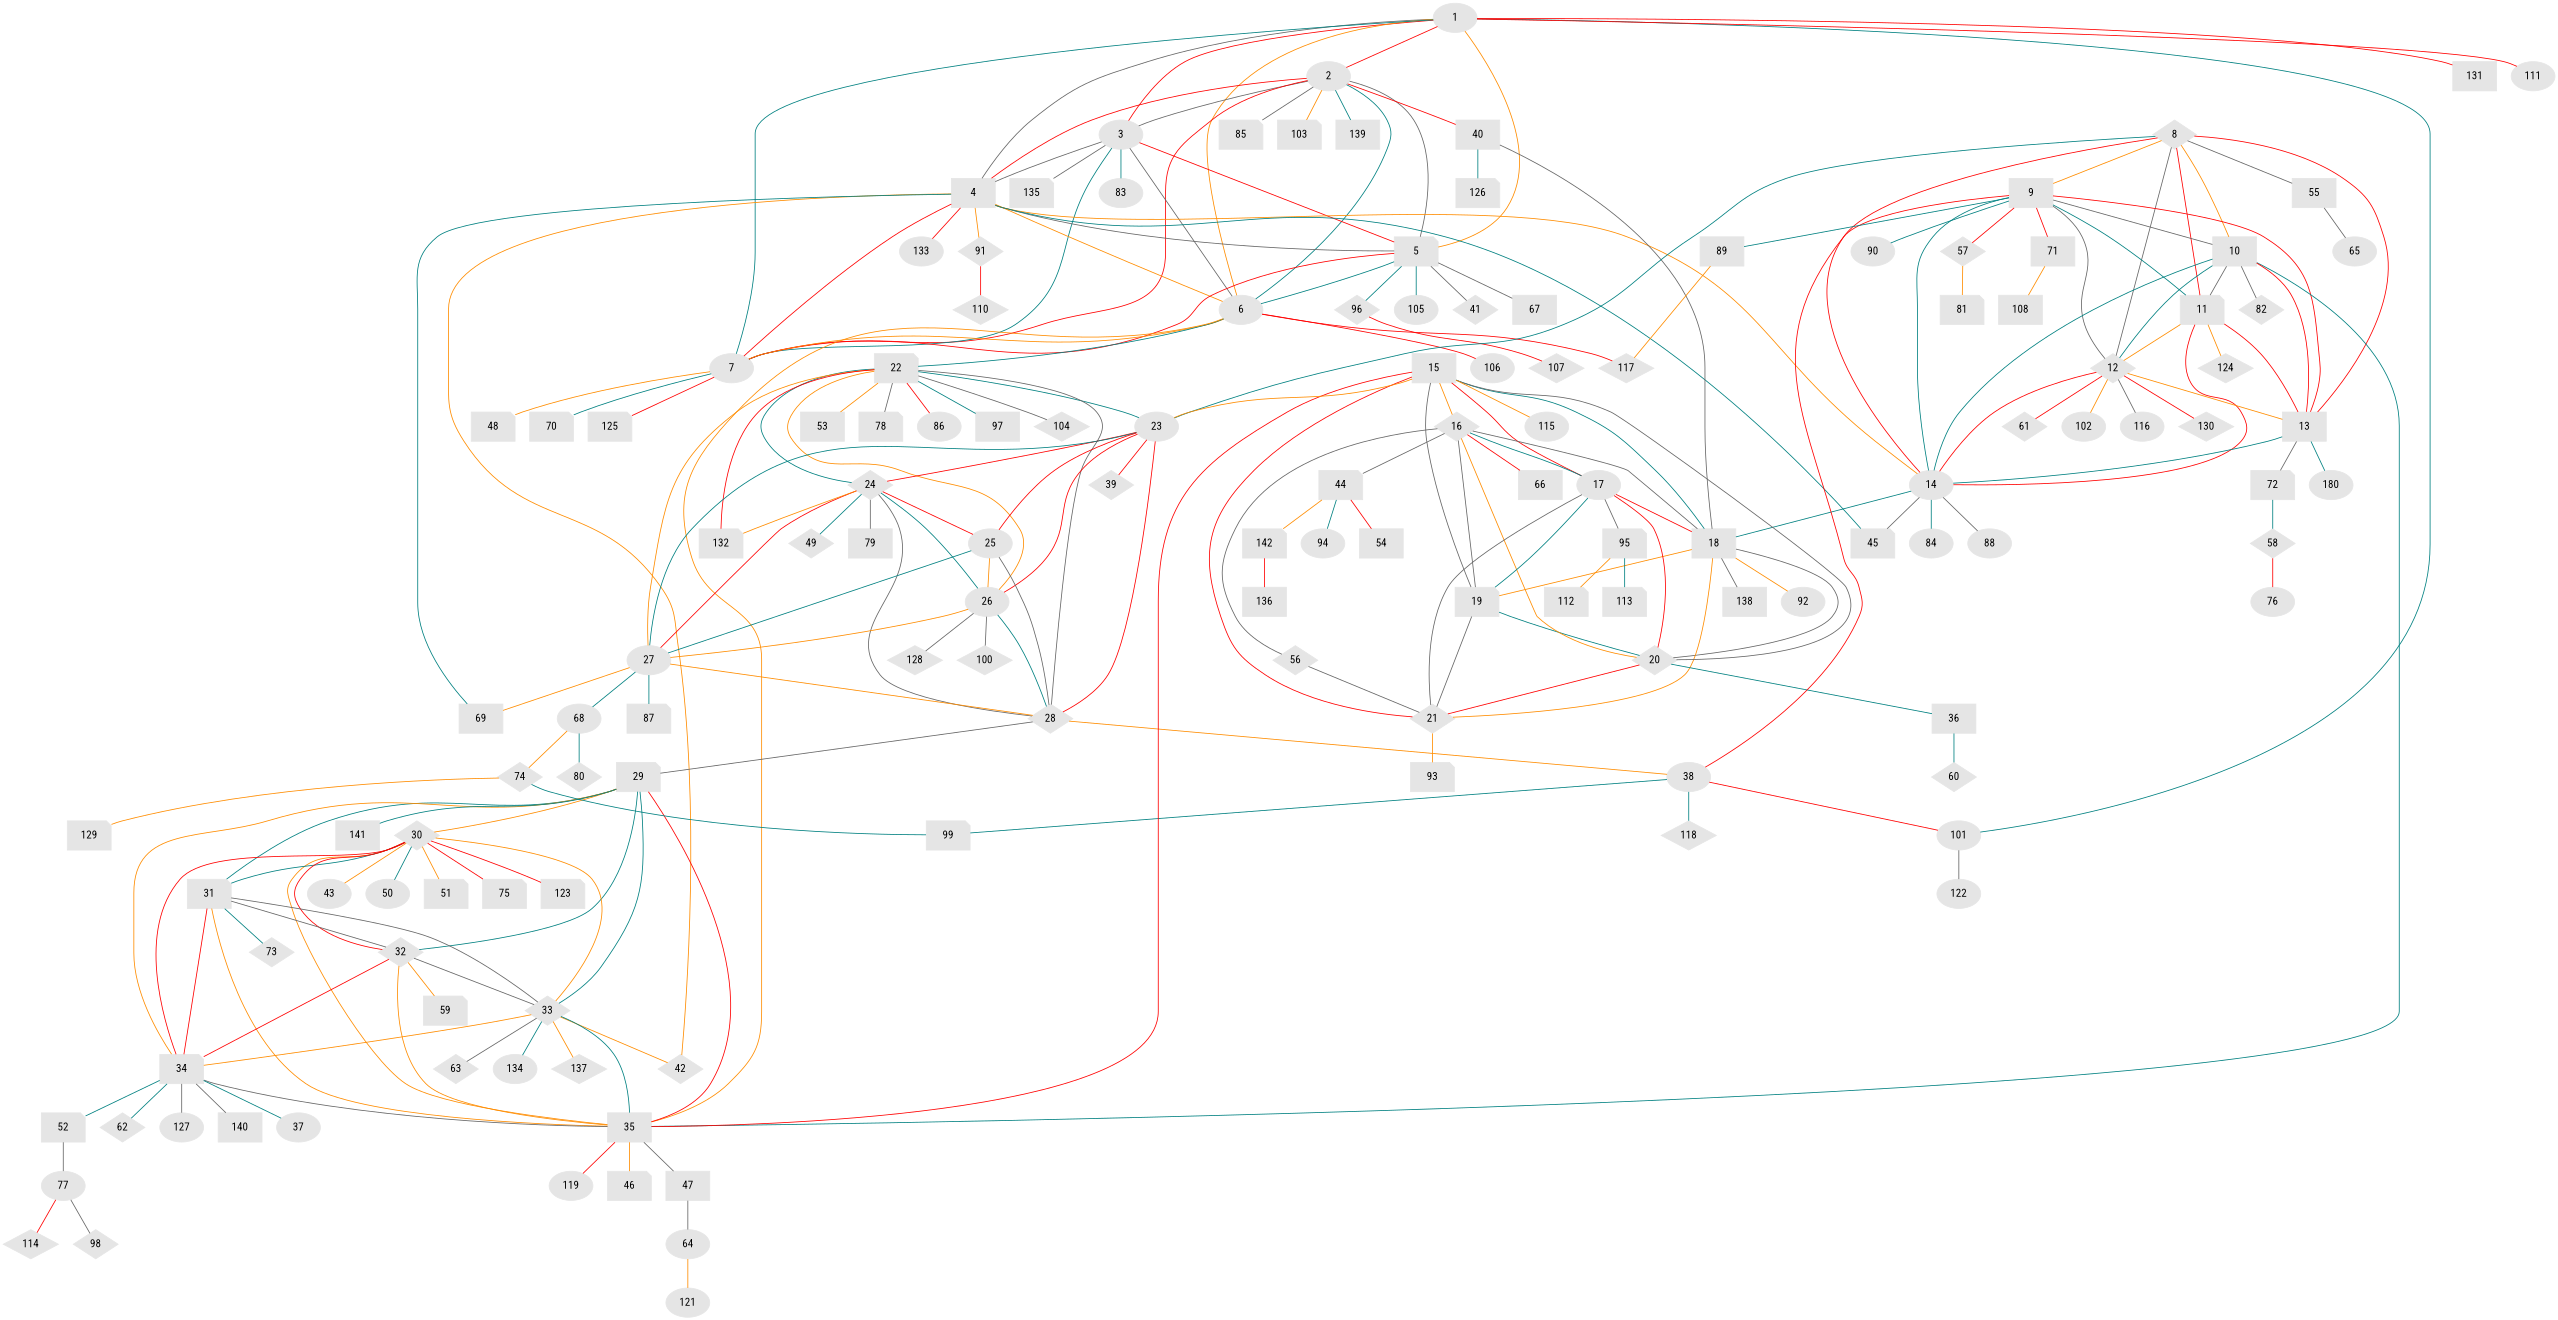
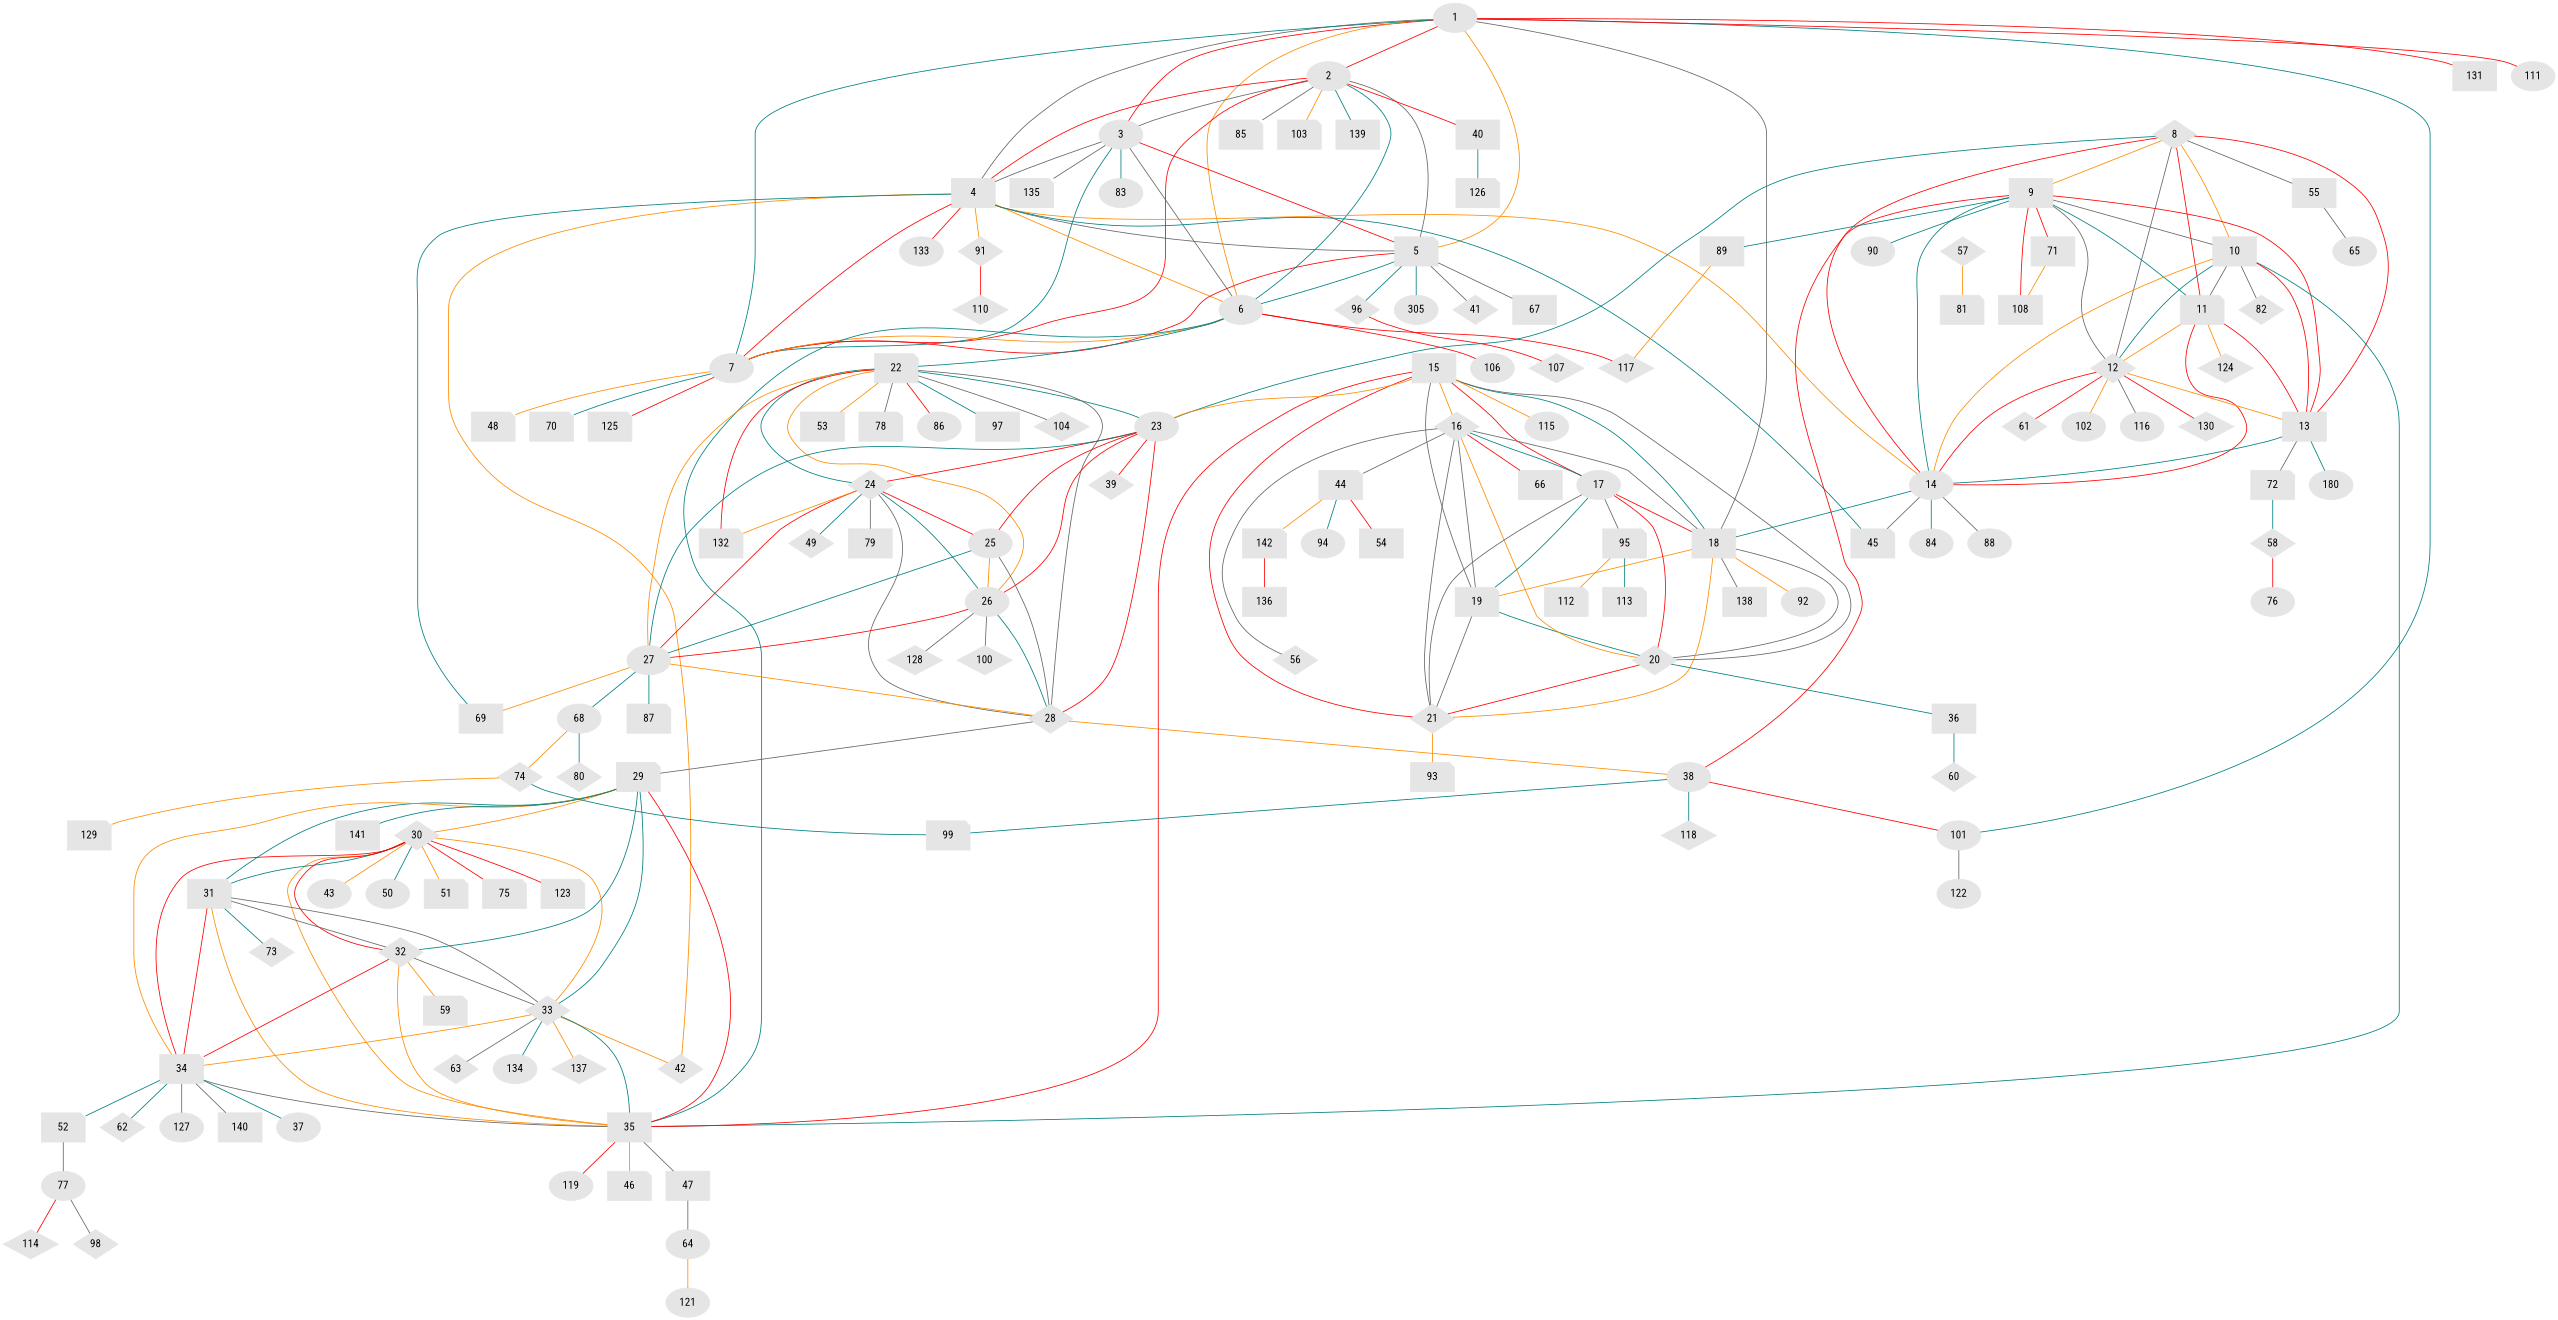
edge "9" -- "57": now "9" -- "108"
edge "40" -- "18": now "1" -- "18"
node "105": label "105" -> "305"
edge "10" -- "14": color teal -> darkorange
edge "6" -- "35": color darkorange -> teal
edge "26" -- "27": color darkorange -> red
edge "56" -- "21": now "16" -- "21"
